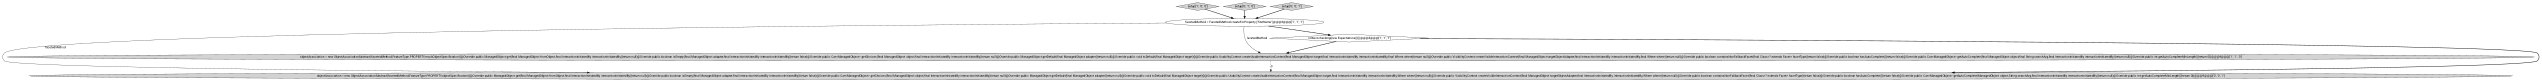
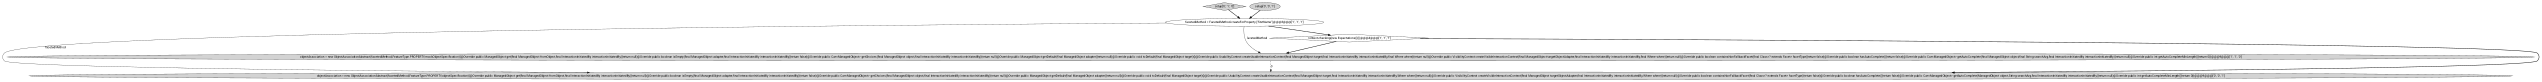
node "setup['1', '0', '0']": removed
node "setup['0', '0', '1']": shape diamond -> ellipse
